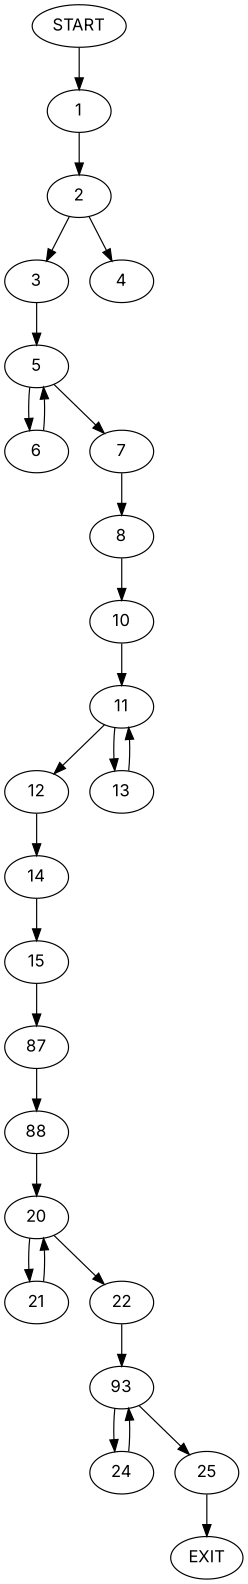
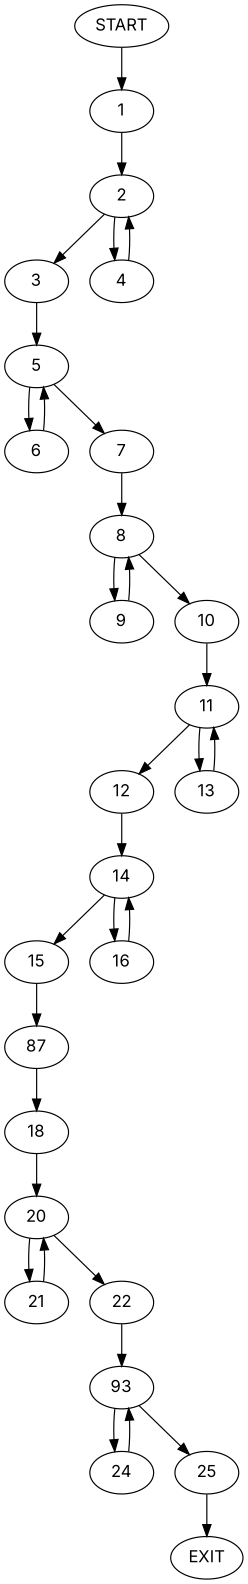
edge "4" -> "2": added
node "9": added
node "16": added
node "88": label "88" -> "18"
